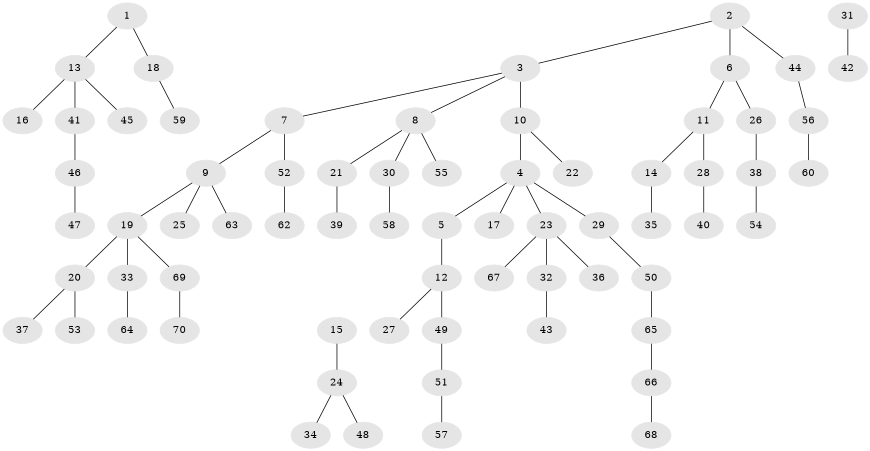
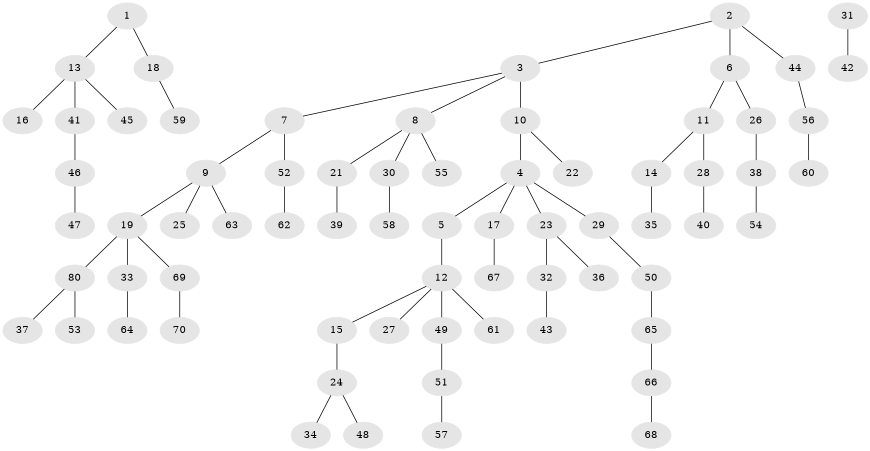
edge "23" -- "67": now "17" -- "67"
node "20": label "20" -> "80"
edge "12" -- "15": added
node "61": added
